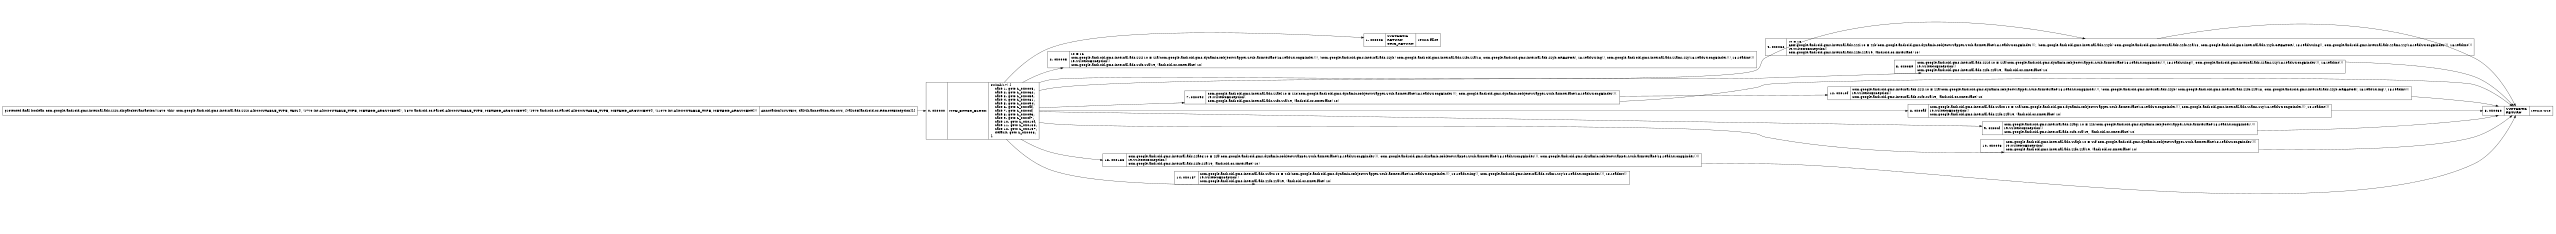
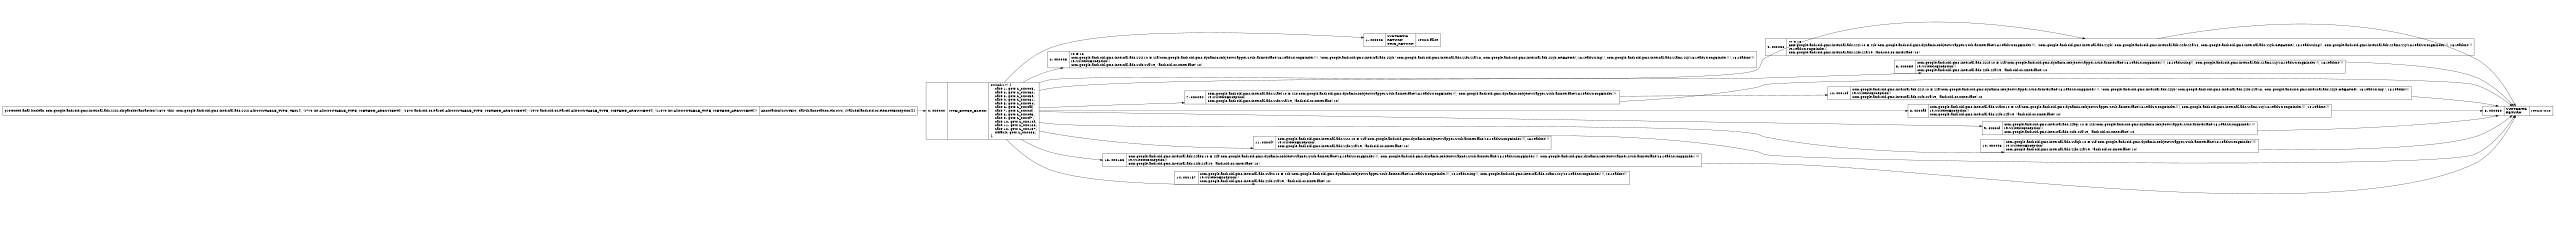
node "4: 0x0032": text "r9.writeNoException()" -> "r9.readStrongBinder()"
node "11: 0x00f7": added
